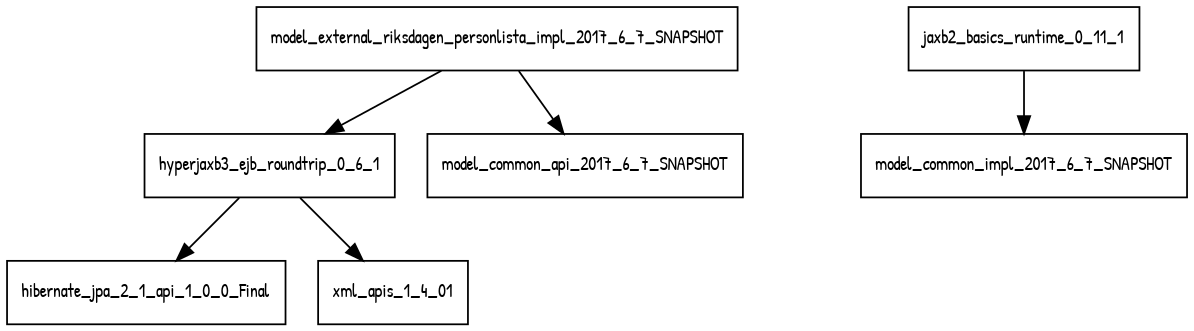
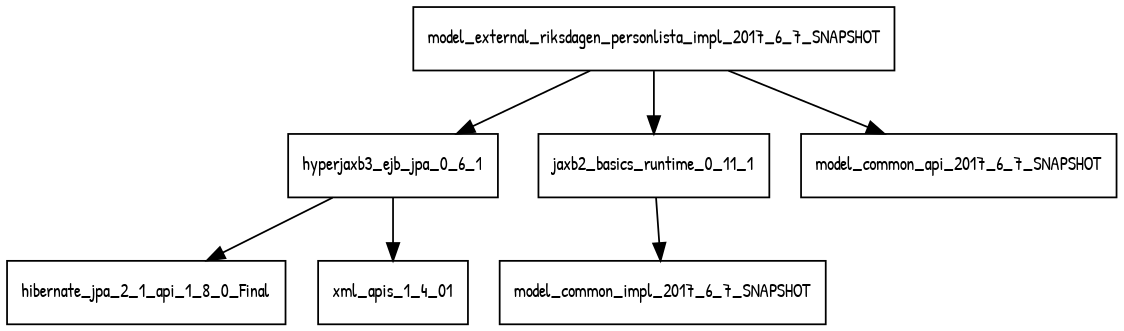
edge "model_external_riksdagen_personlista_impl_2017_6_7_SNAPSHOT" -> "jaxb2_basics_runtime_0_11_1": added
node "hyperjaxb3_ejb_roundtrip_0_6_1": label "hyperjaxb3_ejb_roundtrip_0_6_1" -> "hyperjaxb3_ejb_jpa_0_6_1"
node "hibernate_jpa_2_1_api_1_0_0_Final": label "hibernate_jpa_2_1_api_1_0_0_Final" -> "hibernate_jpa_2_1_api_1_8_0_Final"
